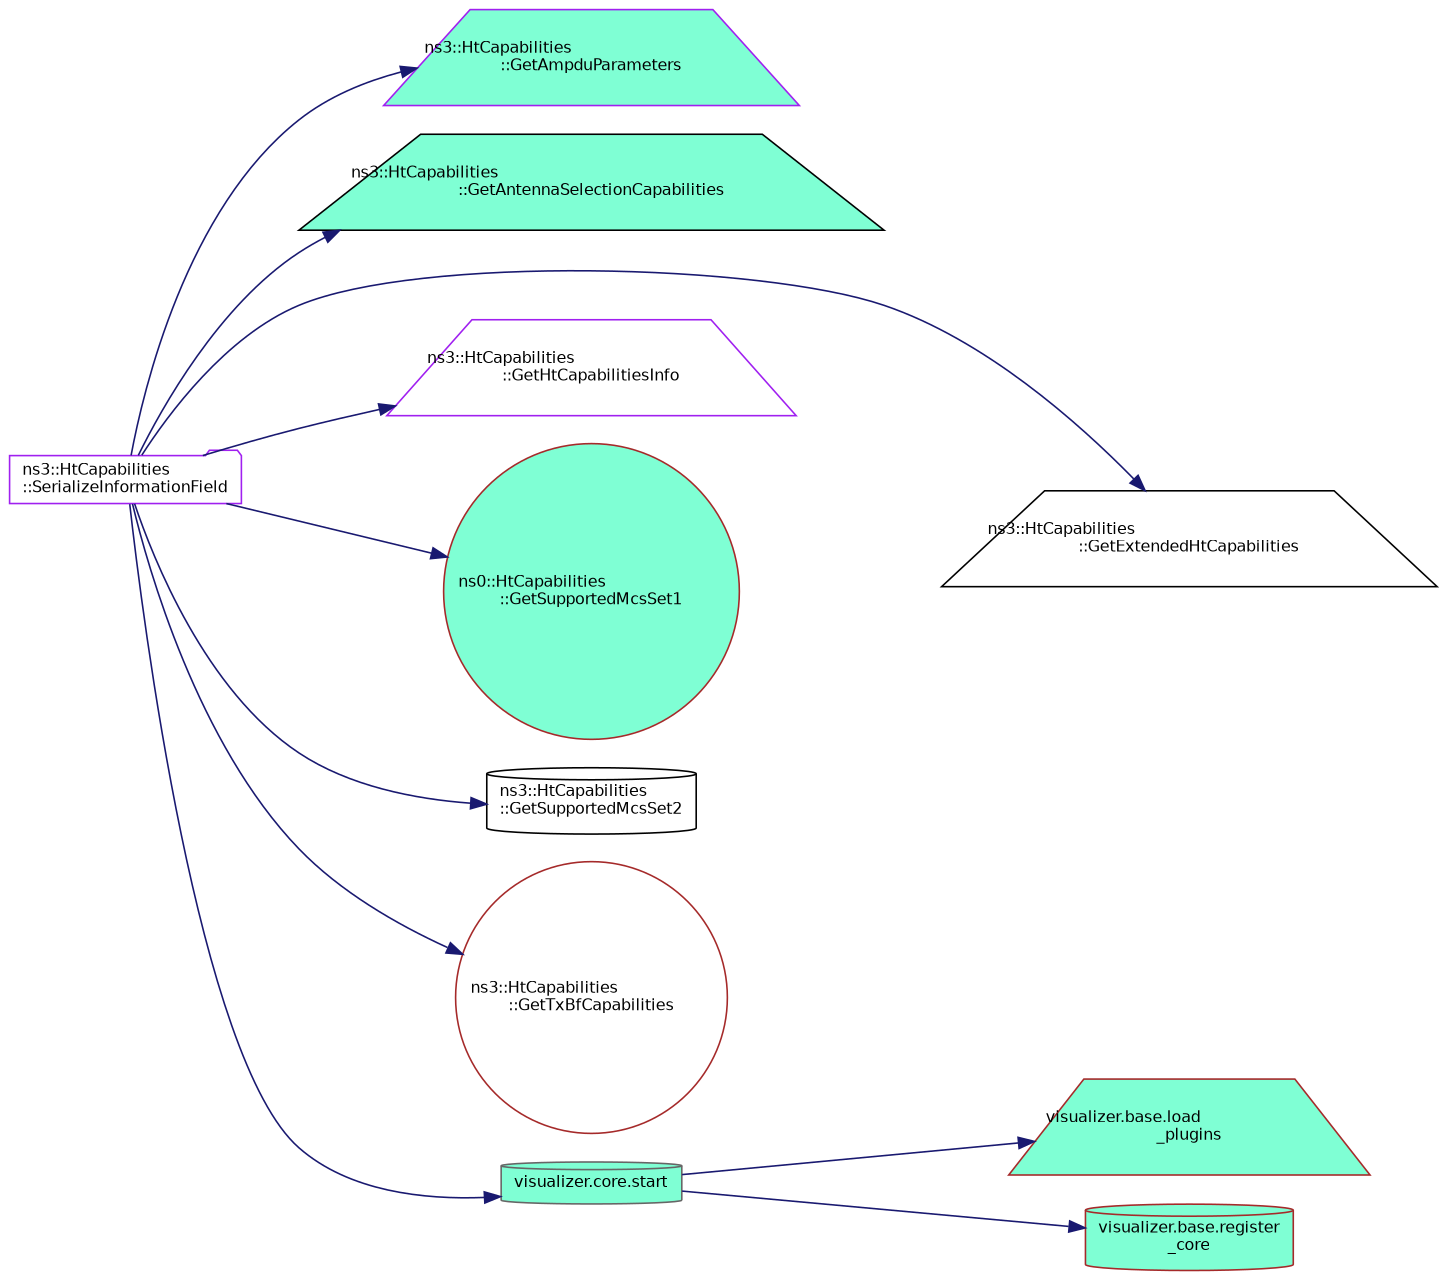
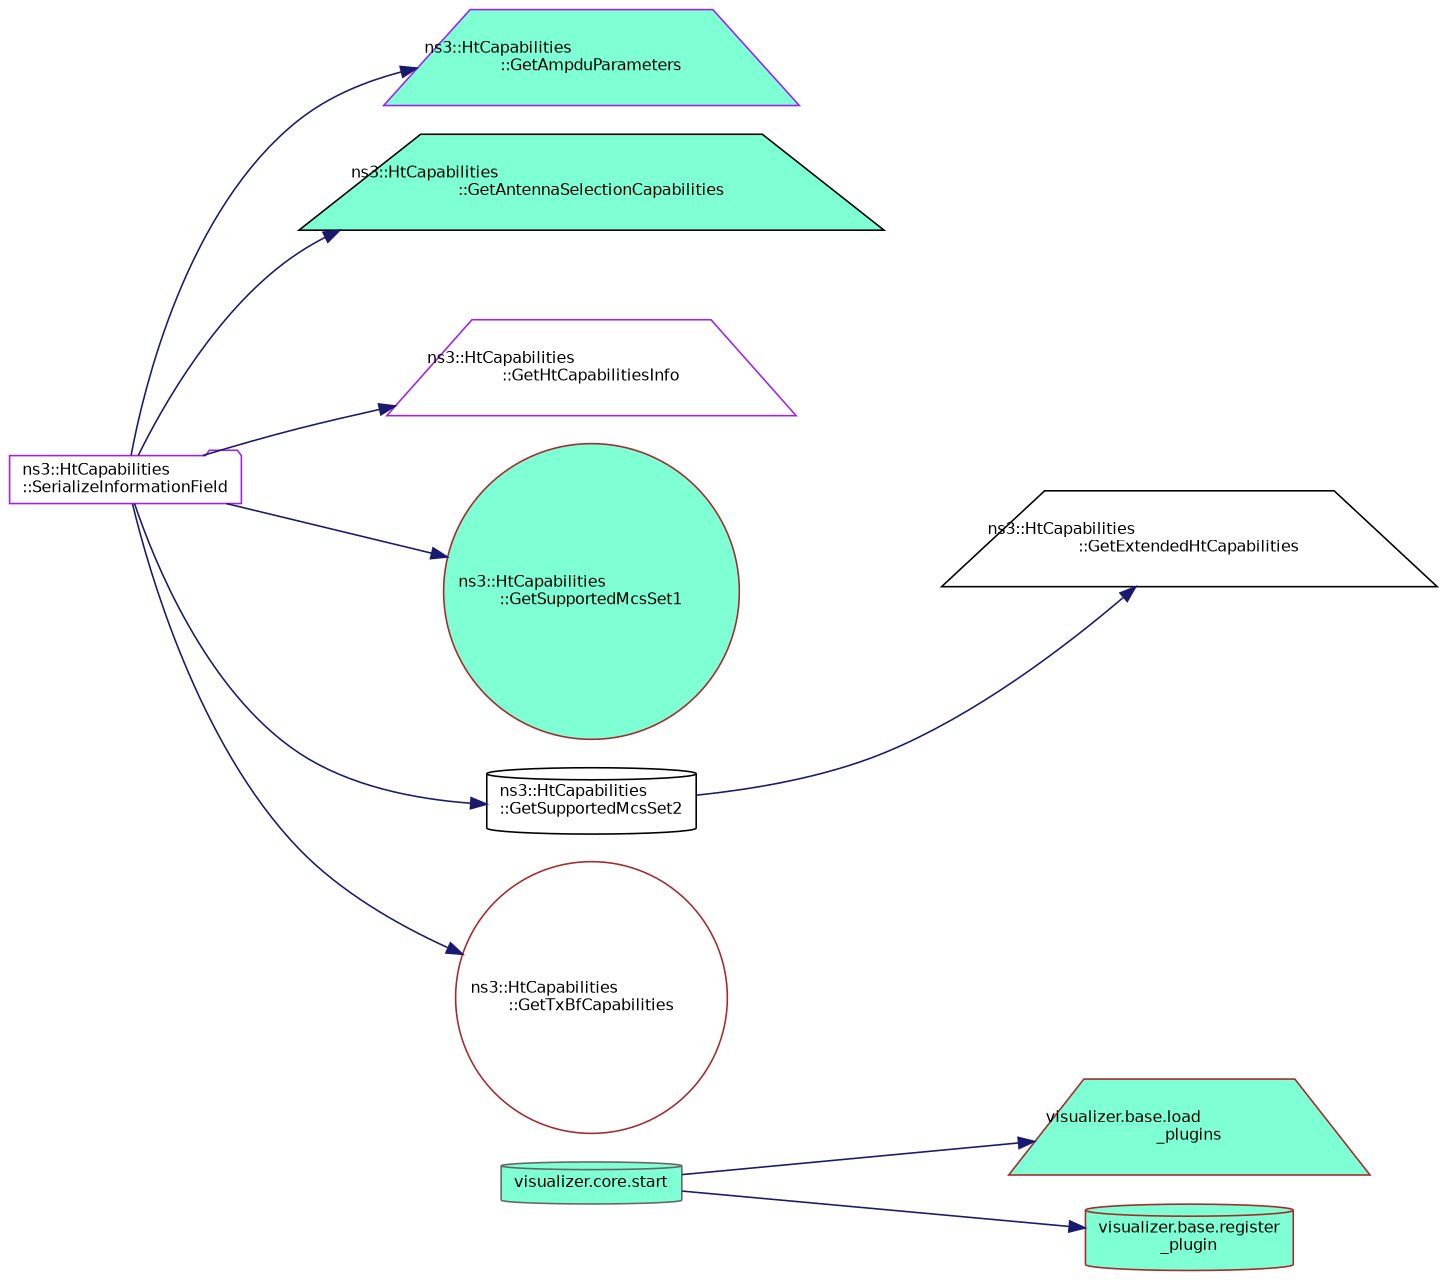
edge "ns3::HtCapabilities ::SerializeInformationField" -> "ns3::HtCapabilities ::GetExtendedHtCapabilities": now "ns3::HtCapabilities ::GetSupportedMcsSet2" -> "ns3::HtCapabilities ::GetExtendedHtCapabilities"
node "ns0::HtCapabilities ::GetSupportedMcsSet1": label "ns0::HtCapabilities ::GetSupportedMcsSet1" -> "ns3::HtCapabilities ::GetSupportedMcsSet1"
edge "ns3::HtCapabilities ::SerializeInformationField" -> "visualizer.core.start": removed
node "visualizer.base.register _core": label "visualizer.base.register _core" -> "visualizer.base.register _plugin"
